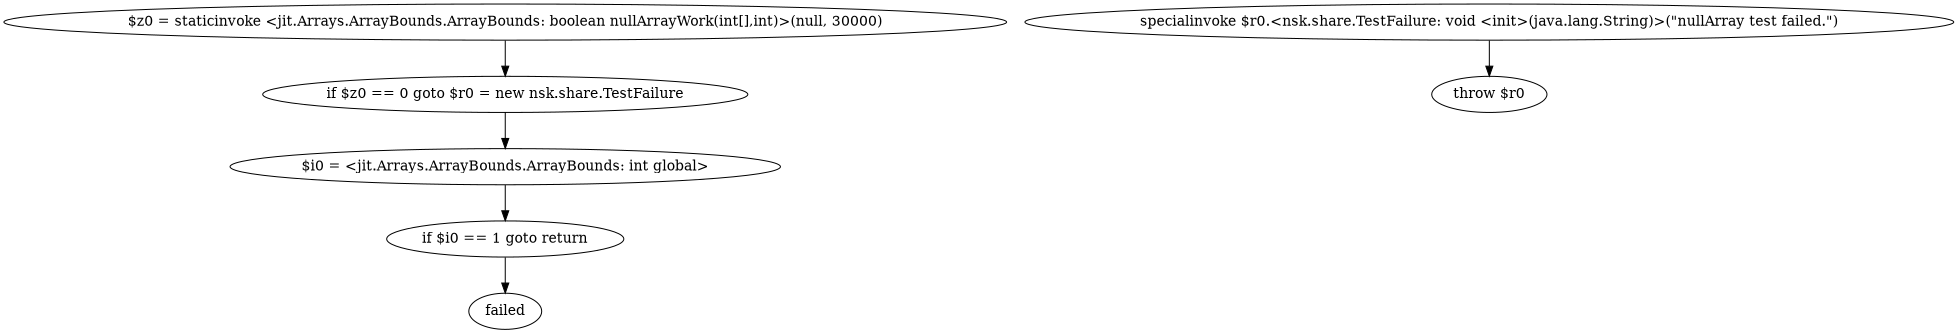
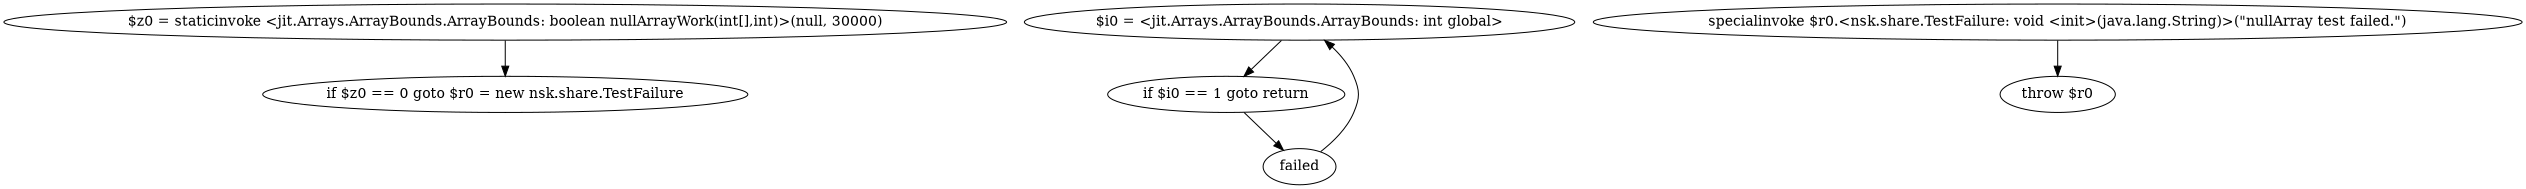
edge "if $z0 == 0 goto $r0 = new nsk.share.TestFailure" -> "$i0 = <jit.Arrays.ArrayBounds.ArrayBounds: int global>": now "failed" -> "$i0 = <jit.Arrays.ArrayBounds.ArrayBounds: int global>"
